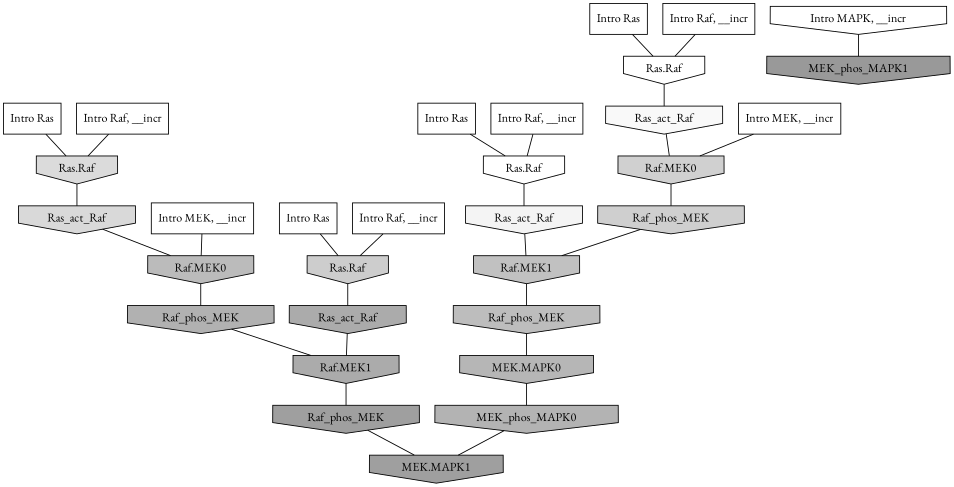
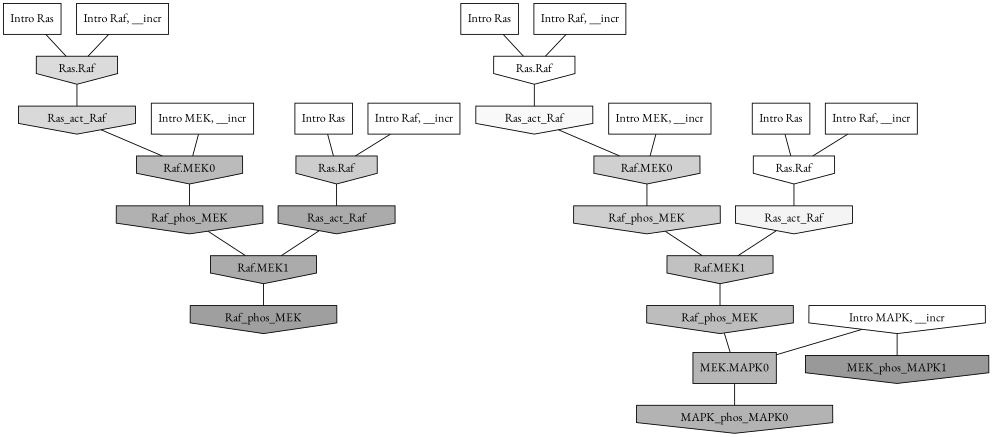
edge "Intro MAPK, __incr" -- "MEK.MAPK0": added
node "MEK.MAPK0": shape invhouse -> box
node "MEK_phos_MAPK0": label "MEK_phos_MAPK0" -> "MAPK_phos_MAPK0"
node "MEK.MAPK1": removed
